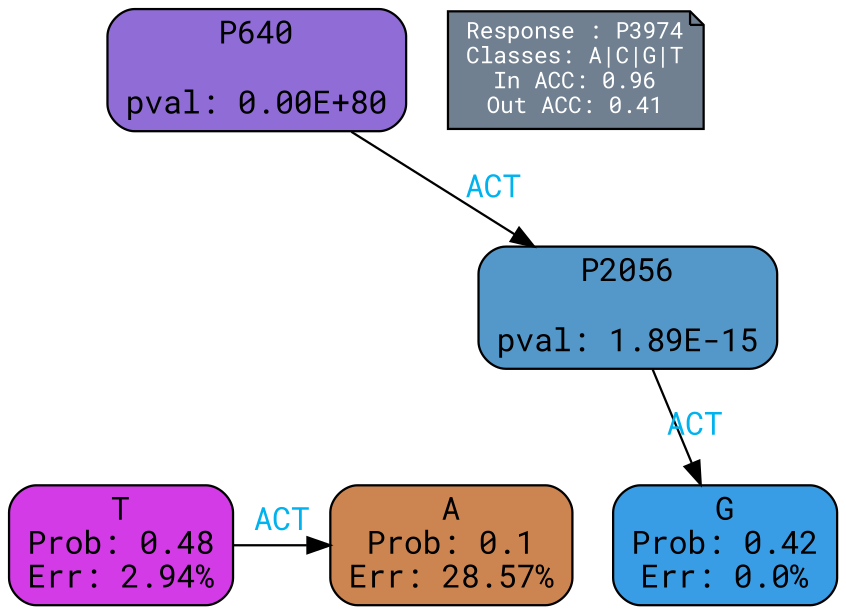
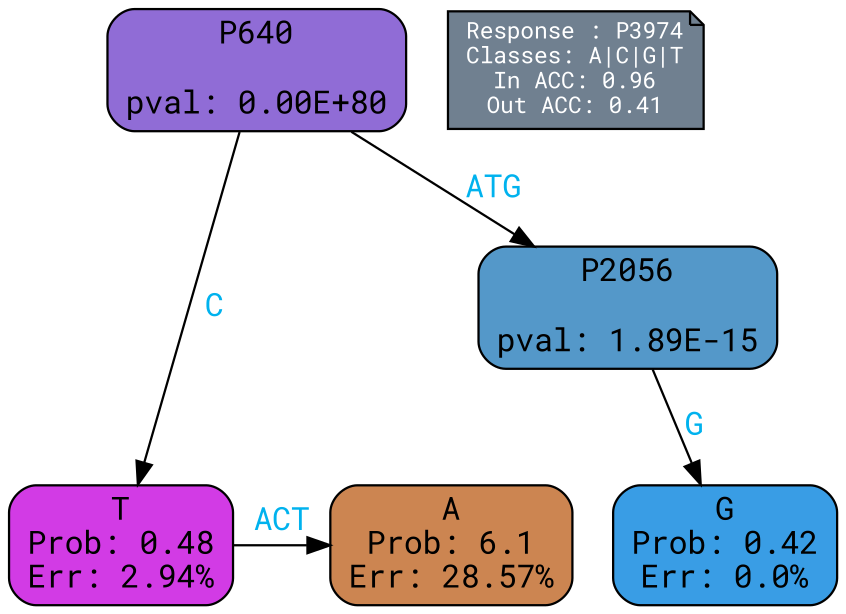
edge "P640 pval: 0.00E+80" -> "P2056 pval: 1.89E-15": label "ACT" -> "ATG"
edge "P640 pval: 0.00E+80" -> "T Prob: 0.48 Err: 2.94%": added, label "C"
edge "P2056 pval: 1.89E-15" -> "G Prob: 0.42 Err: 0.0%": label "ACT" -> "G"
node "A Prob: 0.1 Err: 28.57%": label "A Prob: 0.1 Err: 28.57%" -> "A Prob: 6.1 Err: 28.57%"
